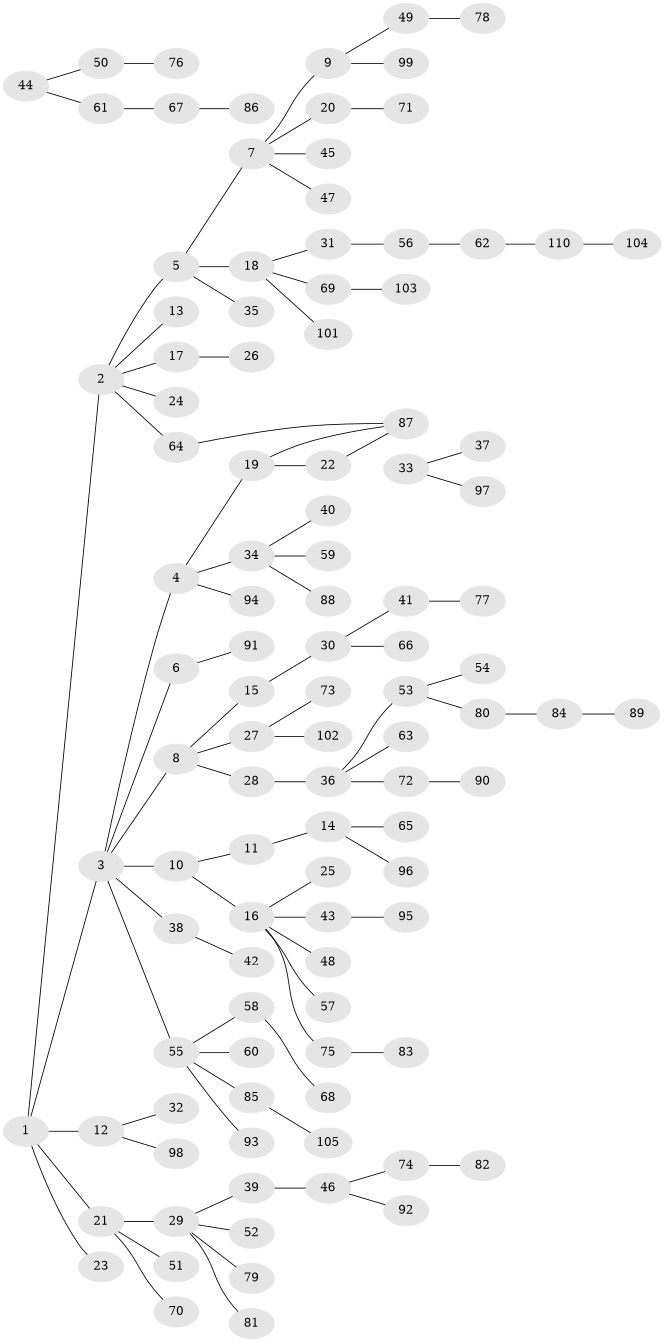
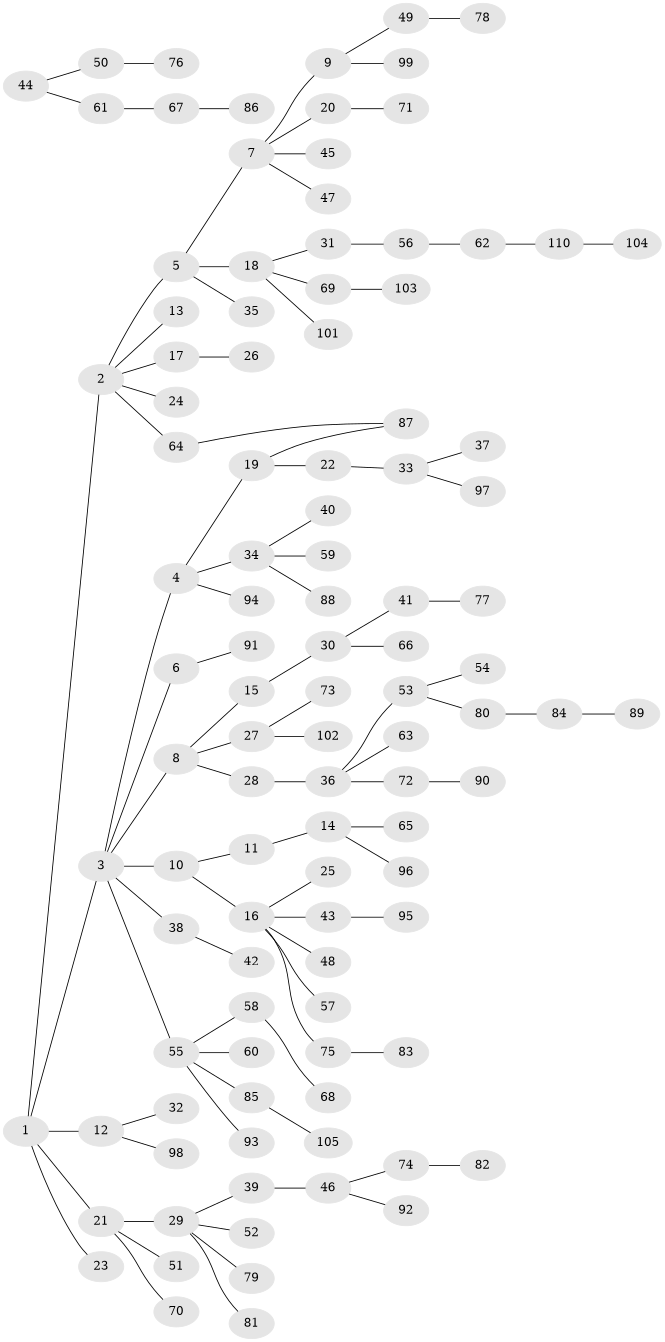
edge "87" -- "22": now "33" -- "22"
